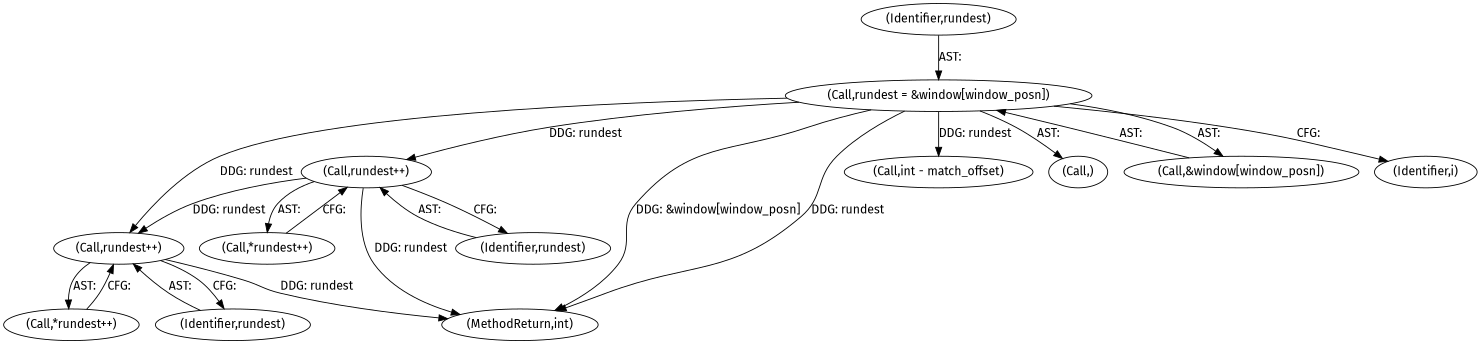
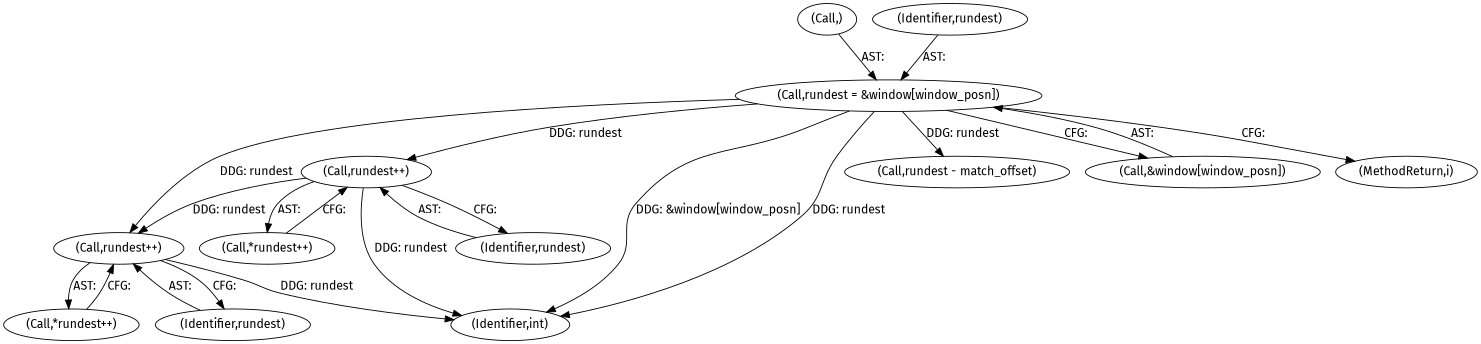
edge "(Call,rundest = &window[window_posn])" -> "(Call,)": reversed
edge "(Call,rundest = &window[window_posn])" -> "(Call,&window[window_posn])": label "AST: " -> "CFG: "
node "(Call,int - match_offset)": label "(Call,int - match_offset)" -> "(Call,rundest - match_offset)"
node "(Identifier,i)": label "(Identifier,i)" -> "(MethodReturn,i)"
node "(MethodReturn,int)": label "(MethodReturn,int)" -> "(Identifier,int)"
